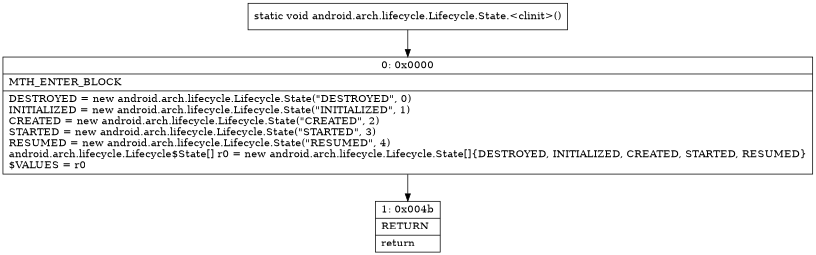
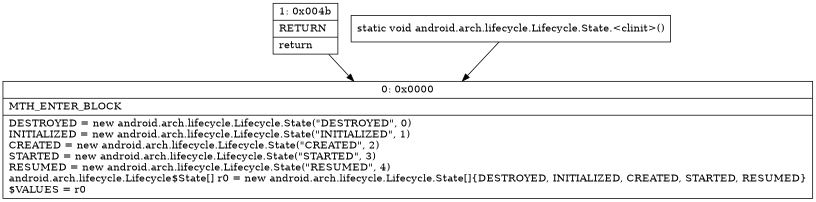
edge "0: 0x0000" -> "1: 0x004b": reversed
